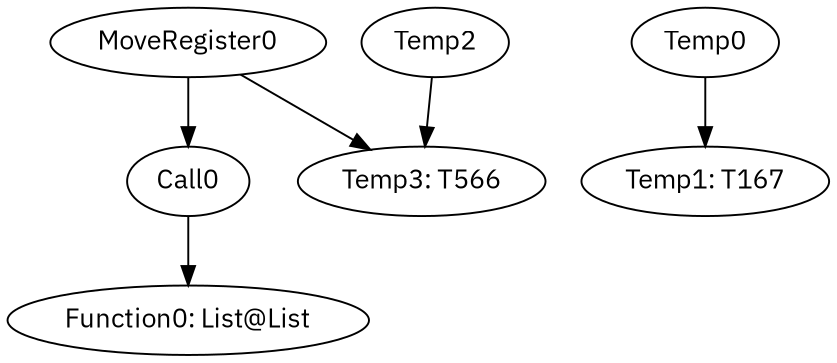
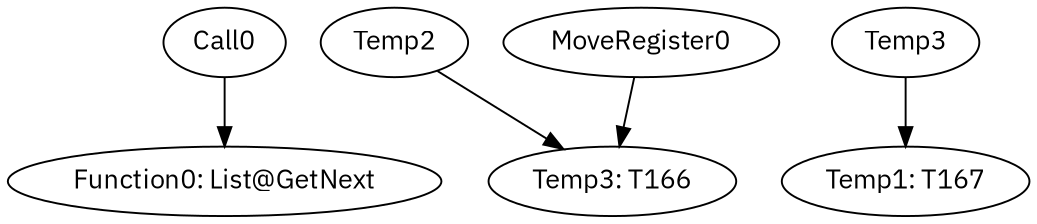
node "Temp0": label "Temp0" -> "Temp3"
edge "MoveRegister0" -> "Call0": removed
node "Temp3: T566": label "Temp3: T566" -> "Temp3: T166"
node "Function0: List@List": label "Function0: List@List" -> "Function0: List@GetNext"
